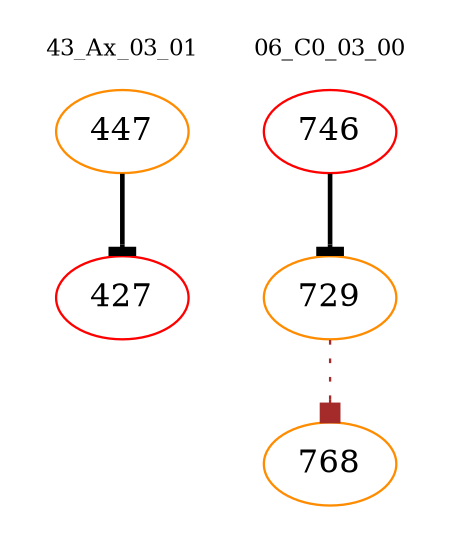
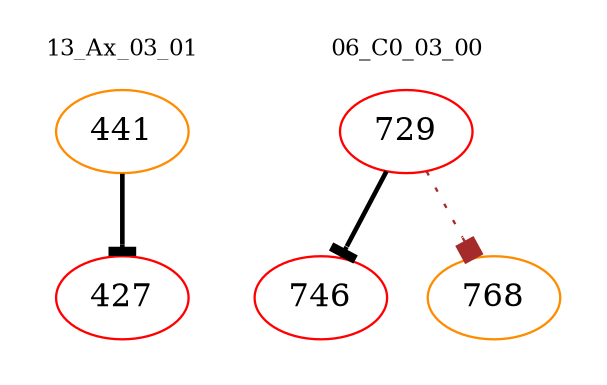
cluster "43_Ax_03_01": label "43_Ax_03_01" -> "13_Ax_03_01"
node "447": label "447" -> "441"
edge "746" -> "729": reversed
node "729": color darkorange -> red
